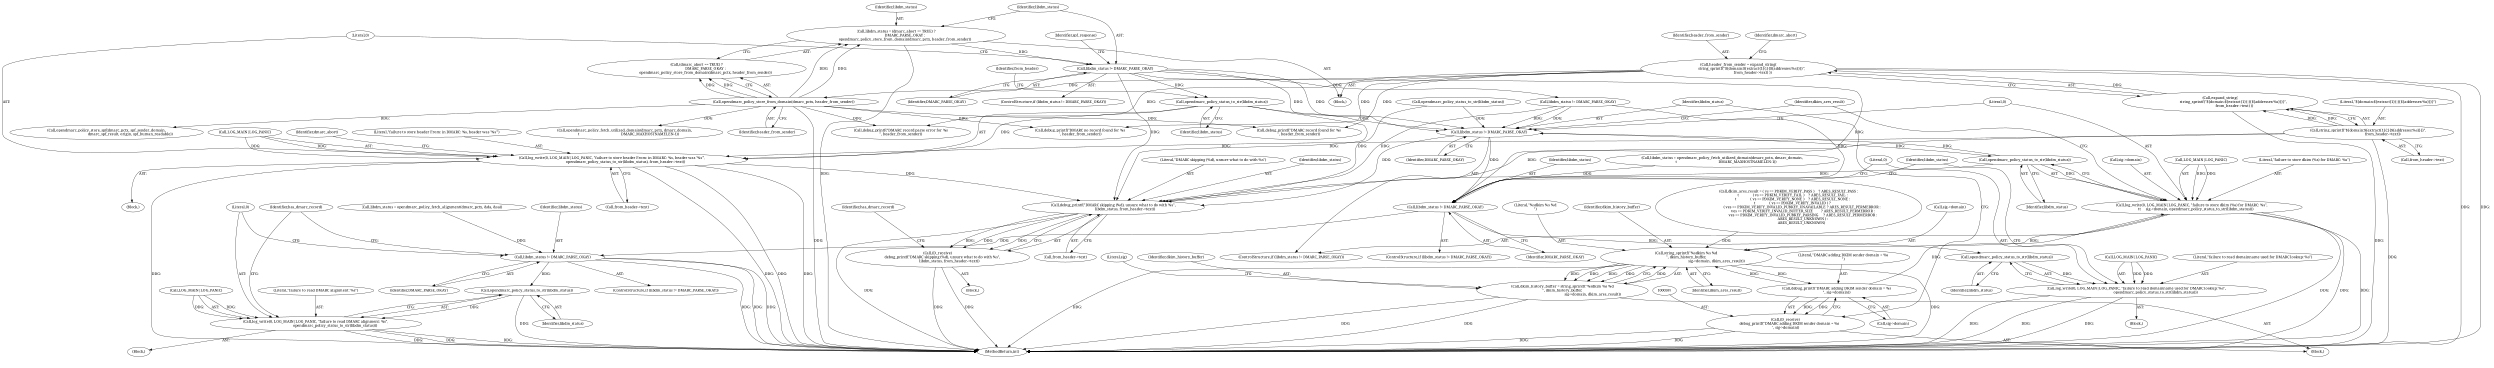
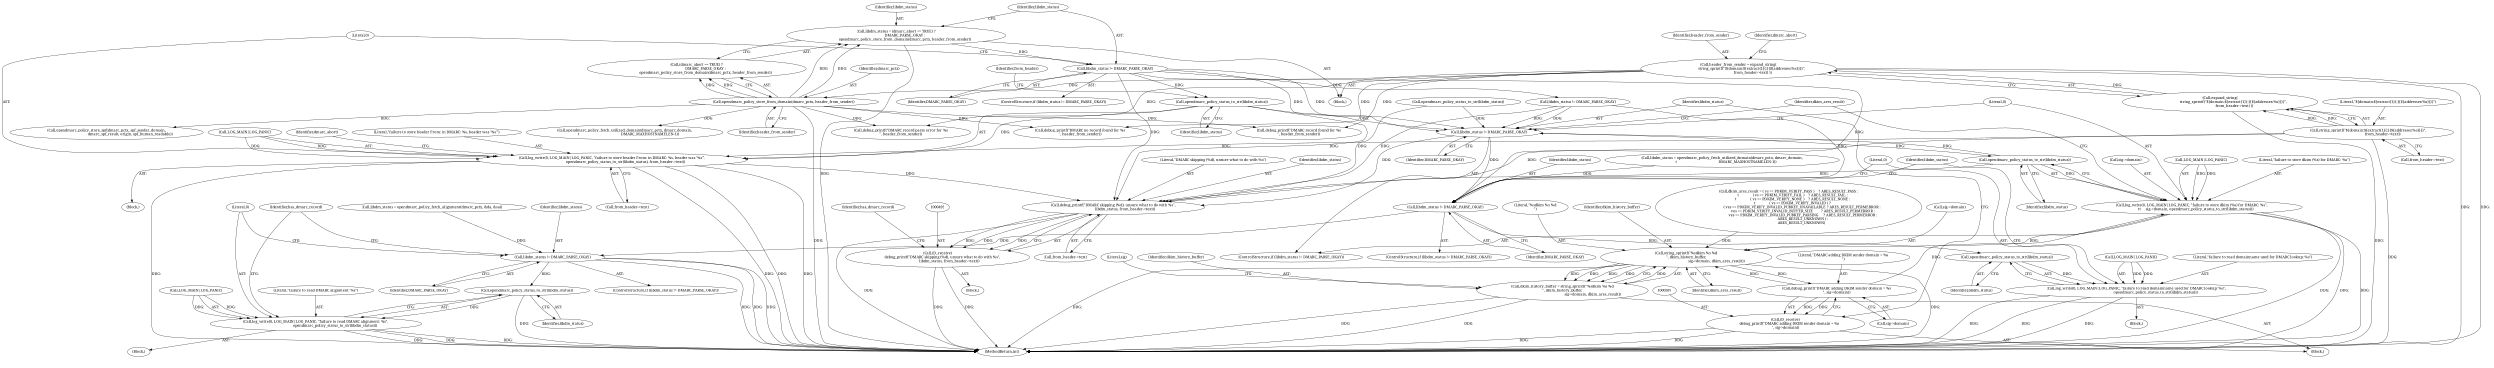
node "(Identifier,spf_response)": removed
node "(Identifier,dmarc_pctx)": added
node "1000493": added
